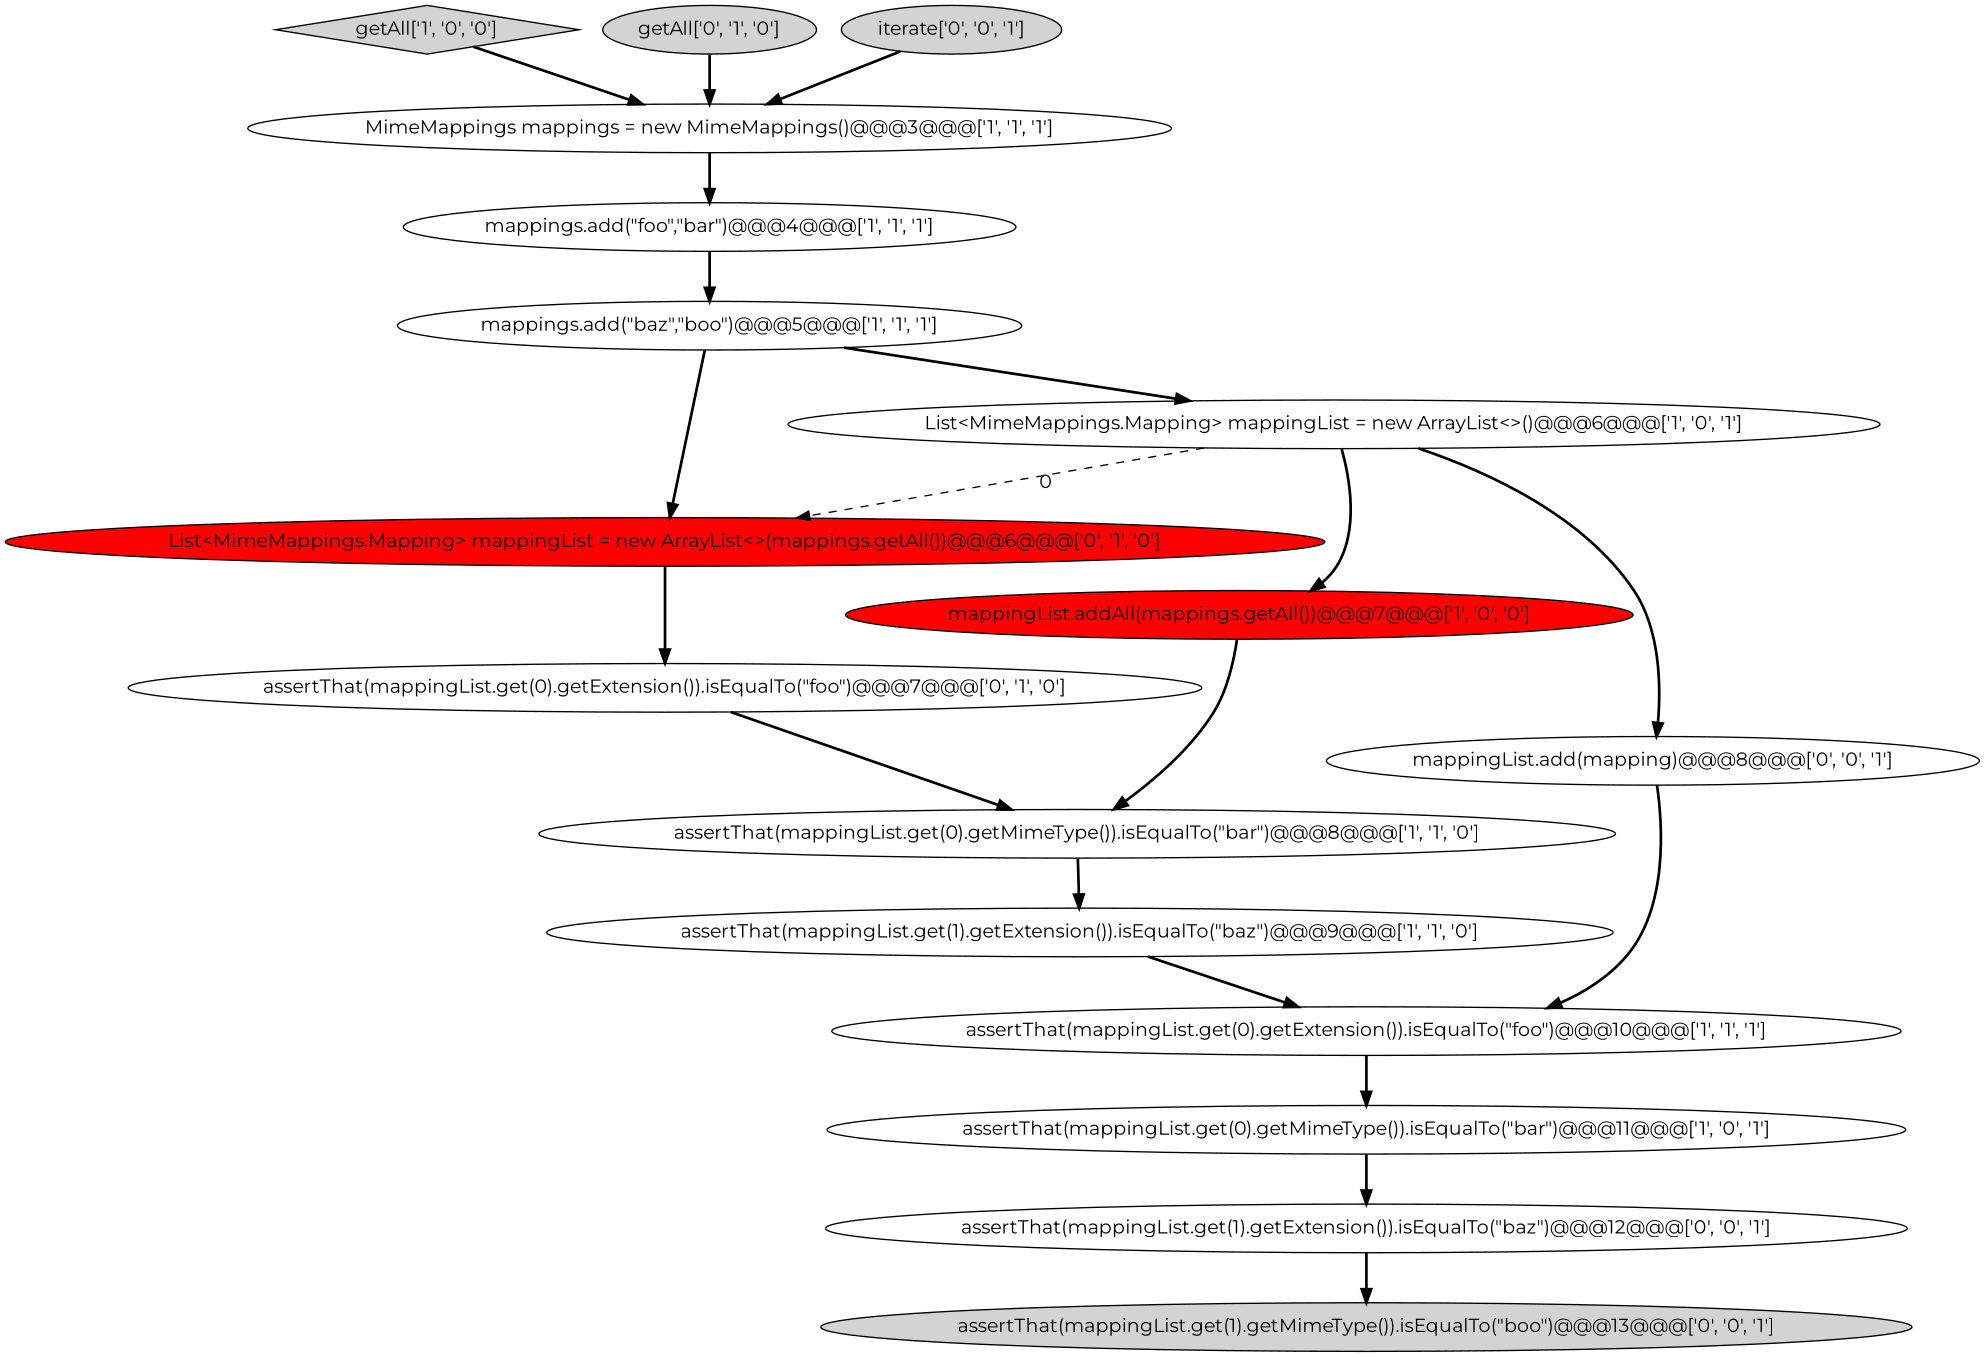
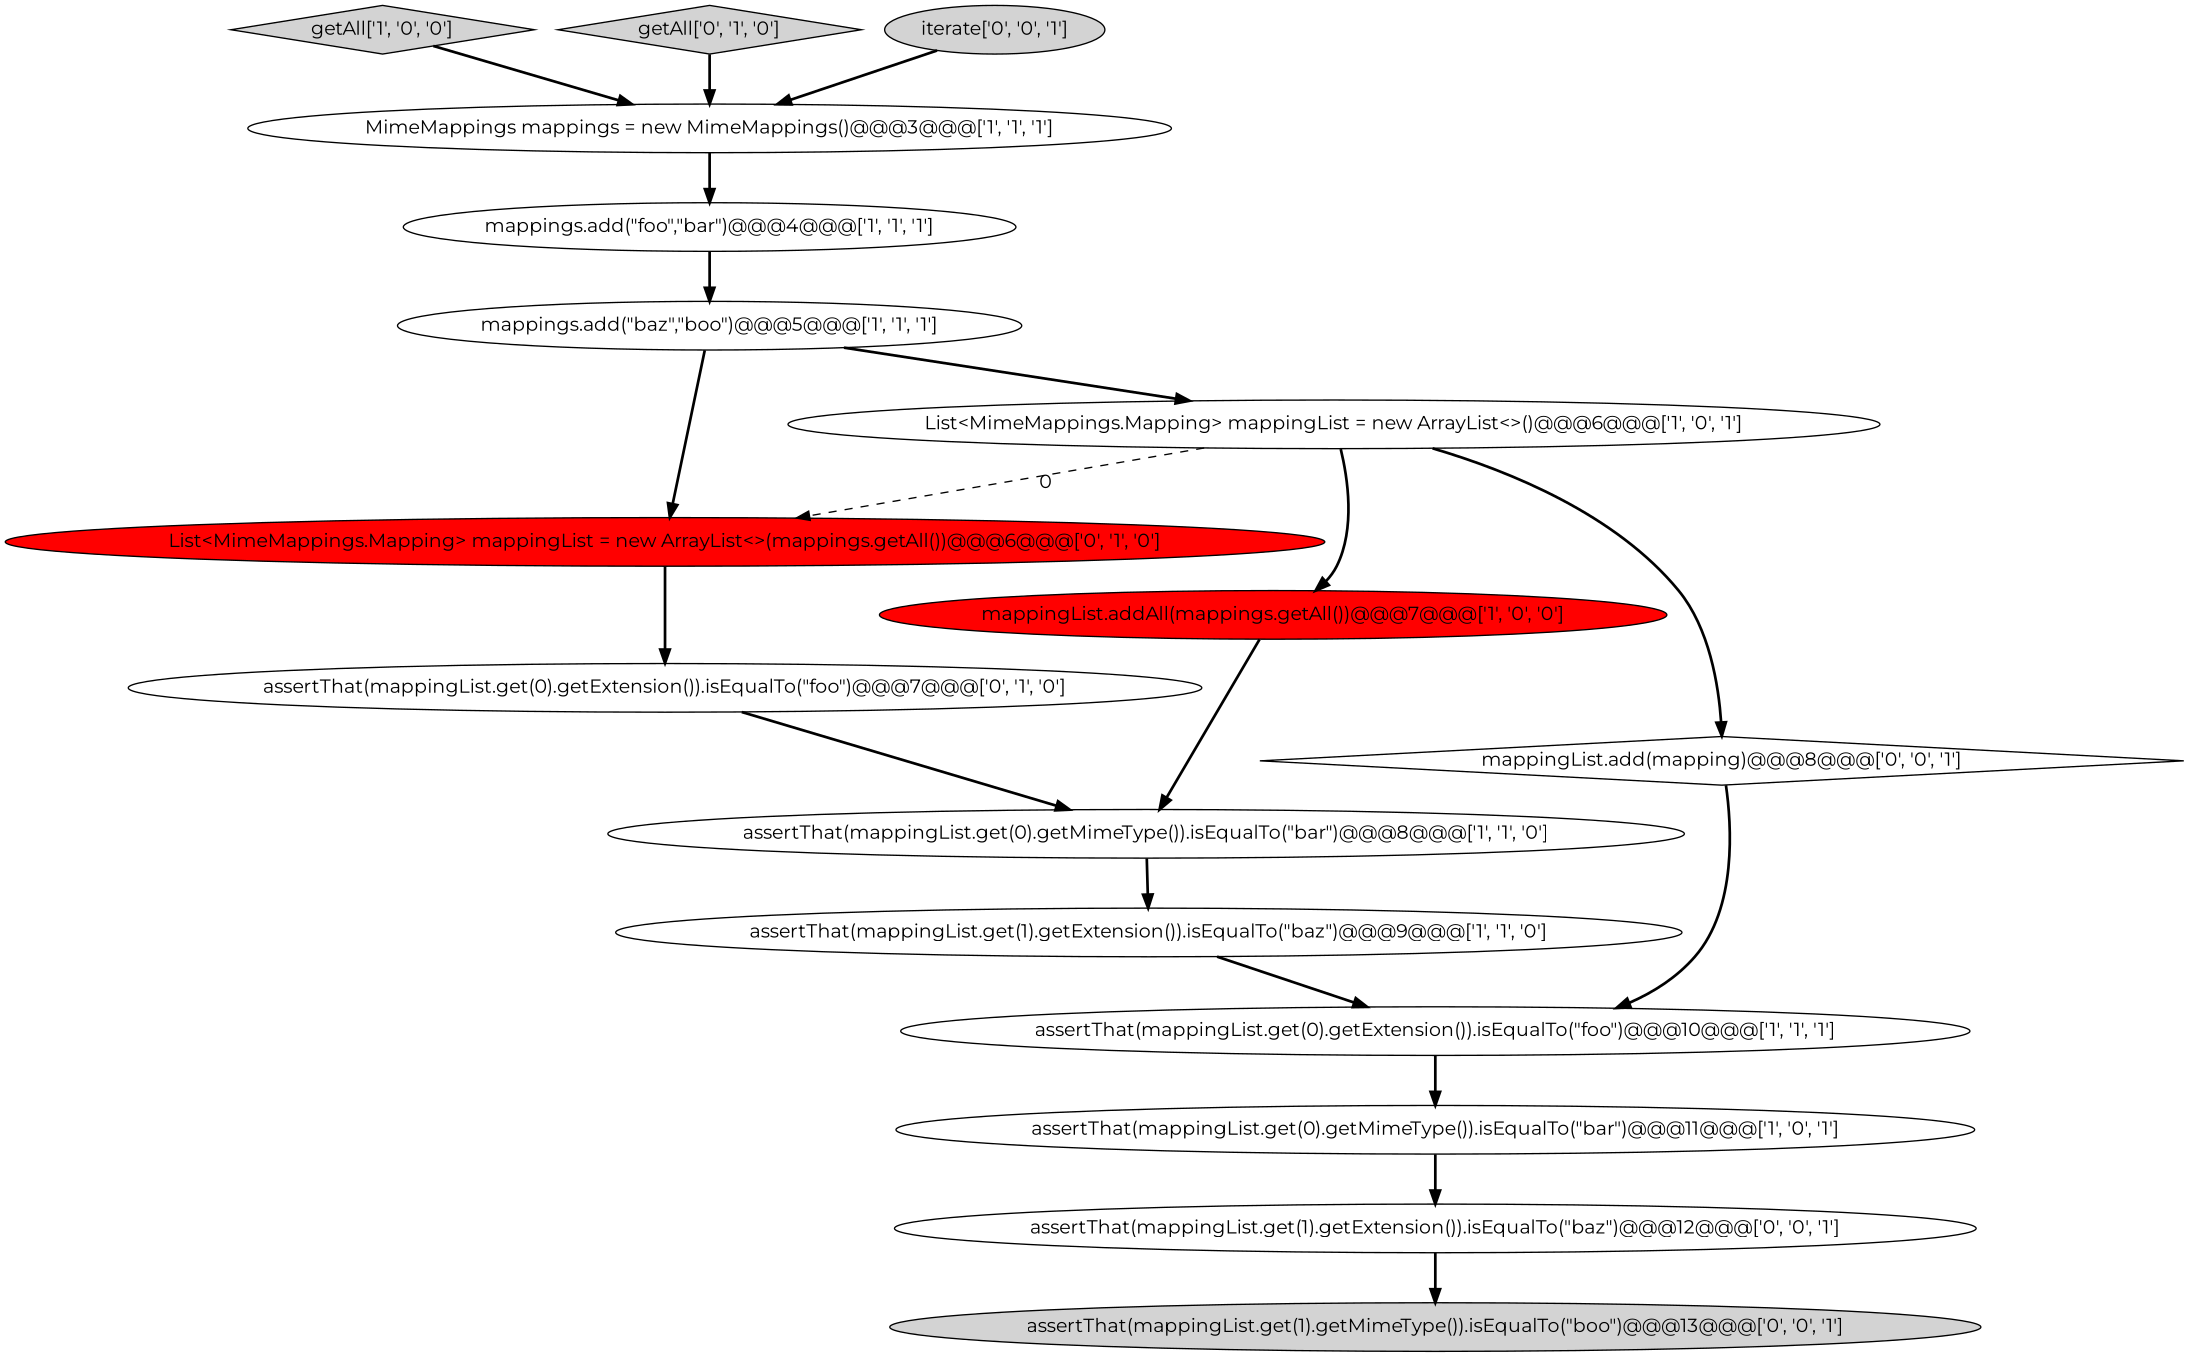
node "getAll['0', '1', '0']": shape ellipse -> diamond
node "mappingList.add(mapping)@@@8@@@['0', '0', '1']": shape ellipse -> diamond
